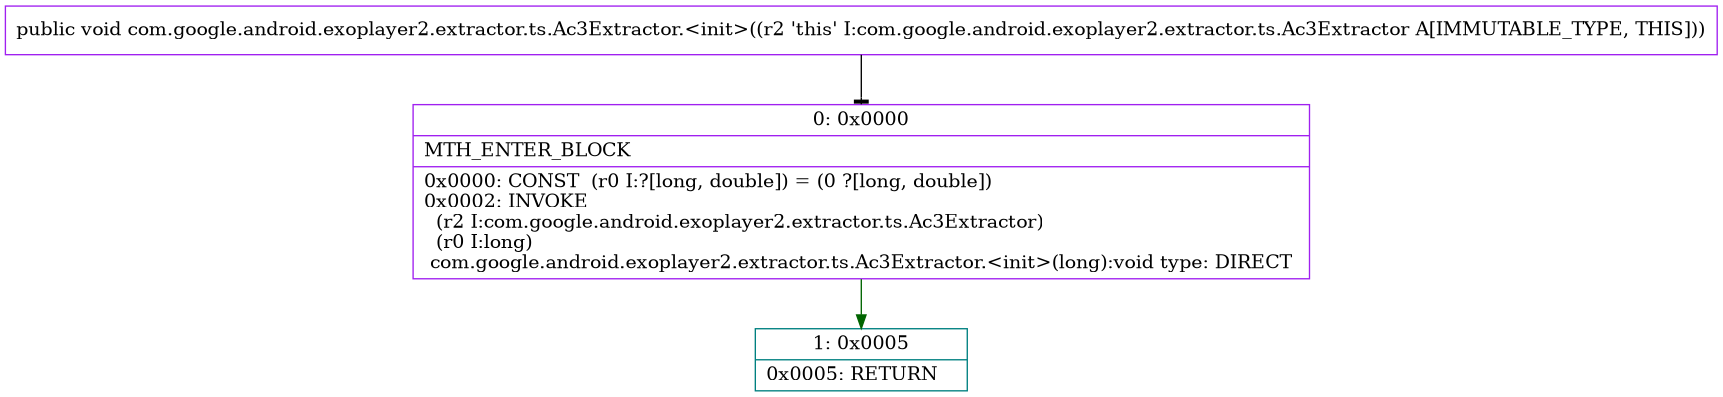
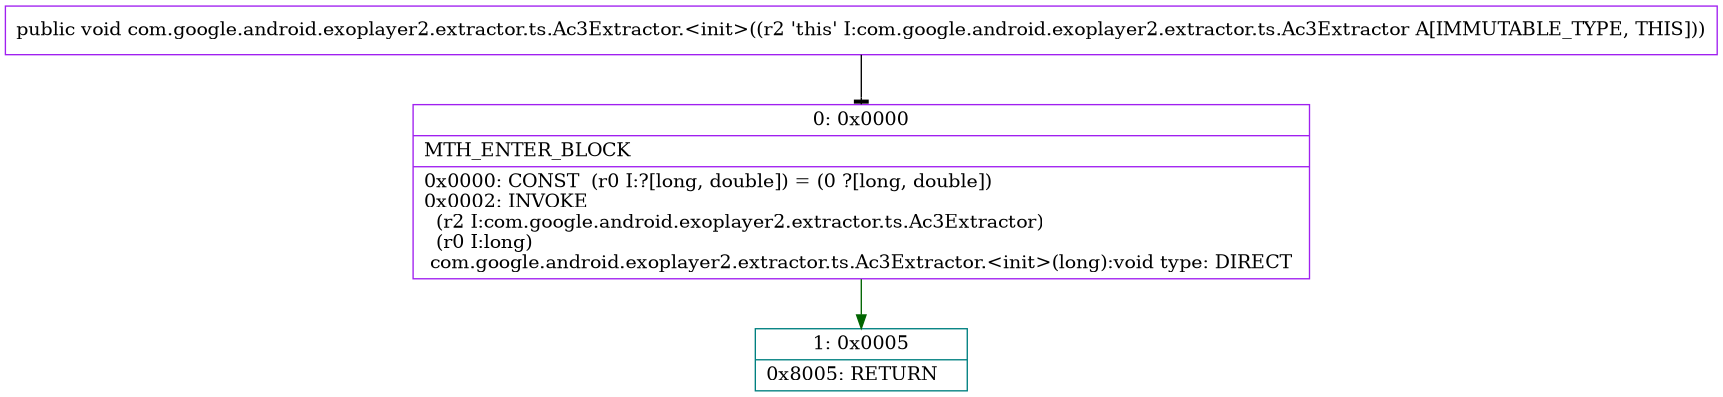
node "1: 0x0005": text "0x0005: RETURN" -> "0x8005: RETURN"
